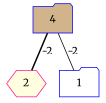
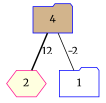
edge "4" -- "2": label "-2" -> "12"
